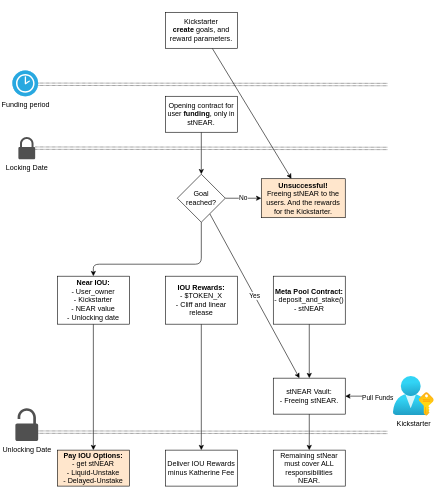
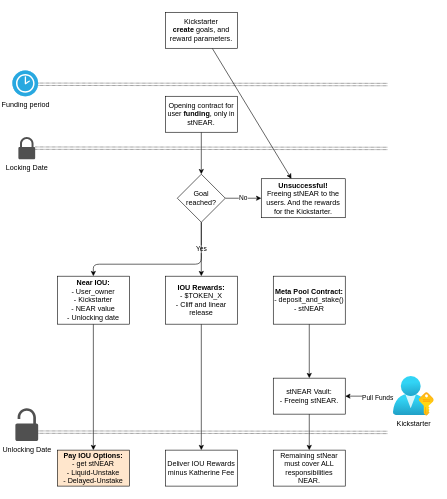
node "Unsuccessful! Freeing stNEAR to the users. And the rewards for the Kickstarter.": fillcolor #ffe6cc -> #ffffff
edge "Goal reached?" -> "stNEAR Vault: - Freeing stNEAR.": now "Goal reached?" -> "IOU Rewards: - $TOKEN_X - Cliff and linear release"
